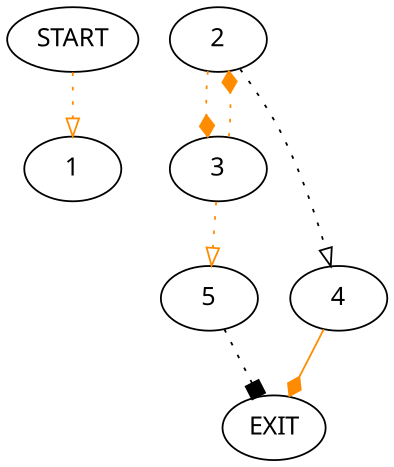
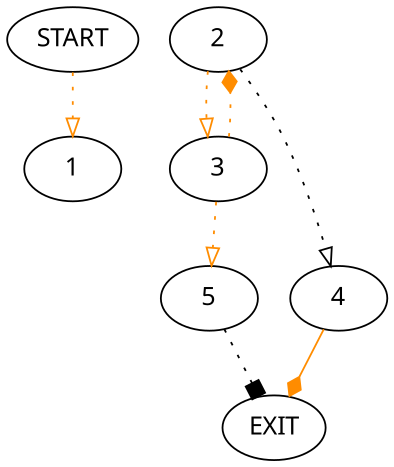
edge "2" -> "3": arrowhead diamond -> onormal
